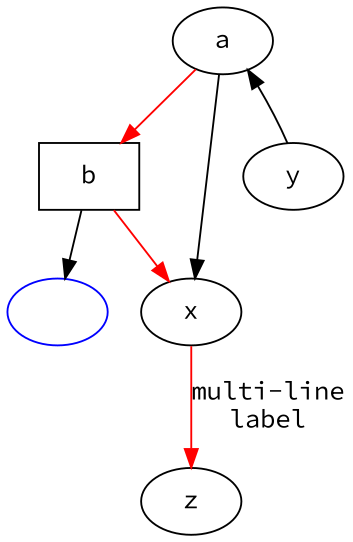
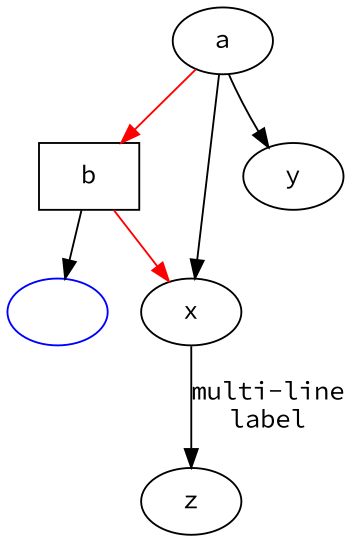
edge "y" -> "a": reversed
edge "x" -> "z": color red -> black
